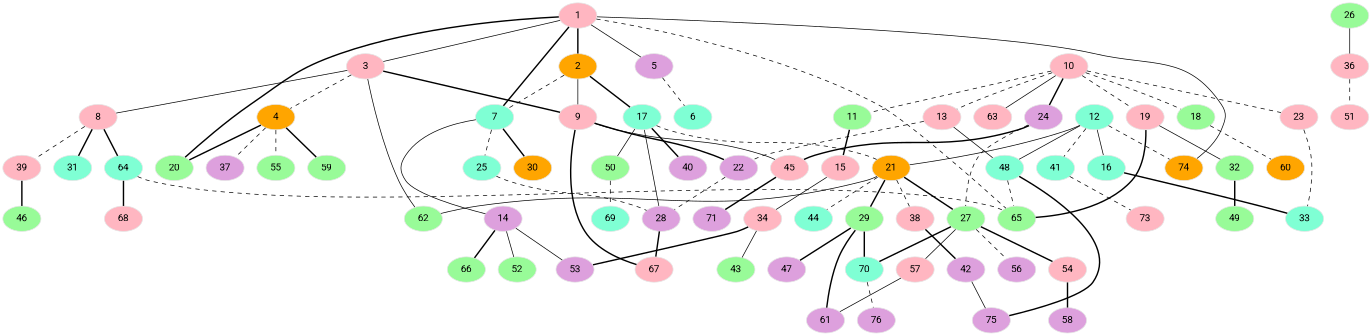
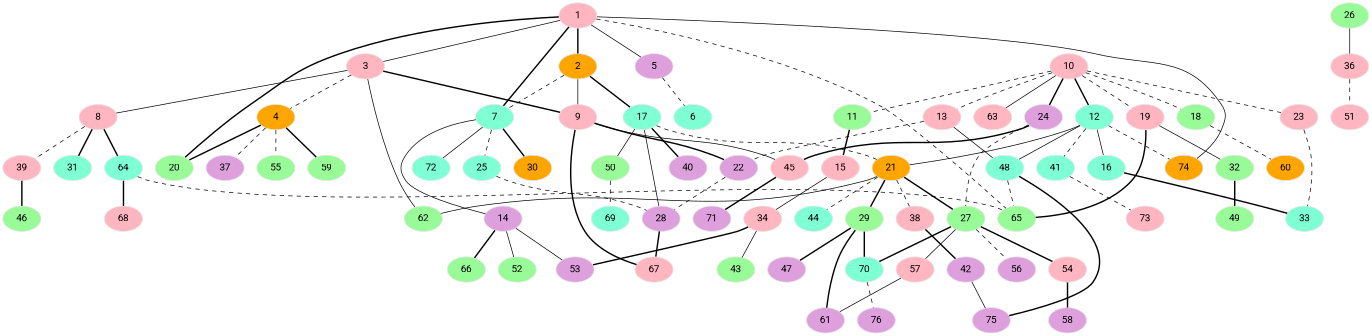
edge "10" -- "12": added
node "72": added
